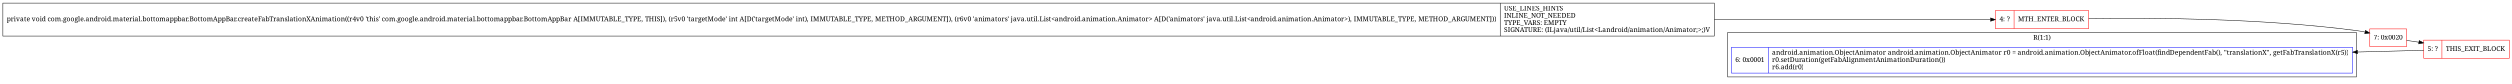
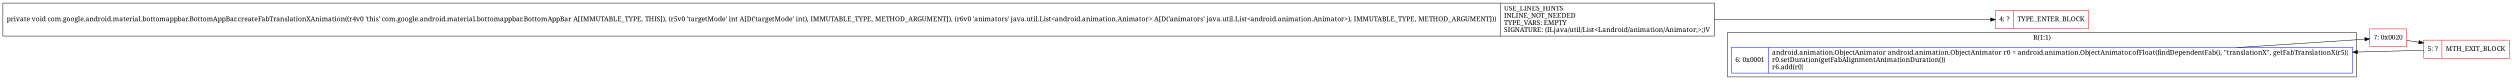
node "4: ?": text "MTH_ENTER_BLOCK" -> "TYPE_ENTER_BLOCK"
edge "4: ?" -> "7: 0x0020": now "6: 0x0001" -> "7: 0x0020"
node "5: ?": text "THIS_EXIT_BLOCK" -> "MTH_EXIT_BLOCK"
